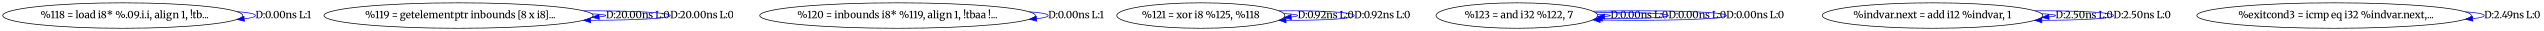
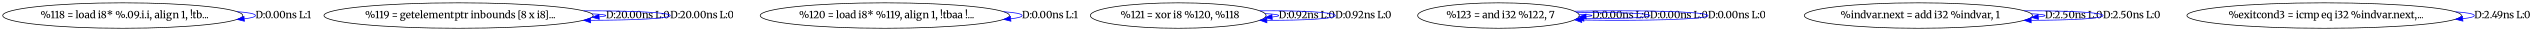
node "%120 = inbounds i8* %119, align 1, !tbaa !...": label "%120 = inbounds i8* %119, align 1, !tbaa !..." -> "%120 = load i8* %119, align 1, !tbaa !..."
node "%121 = xor i8 %125, %118": label "%121 = xor i8 %125, %118" -> "%121 = xor i8 %120, %118"
node "%indvar.next = add i12 %indvar, 1": label "%indvar.next = add i12 %indvar, 1" -> "%indvar.next = add i32 %indvar, 1"
